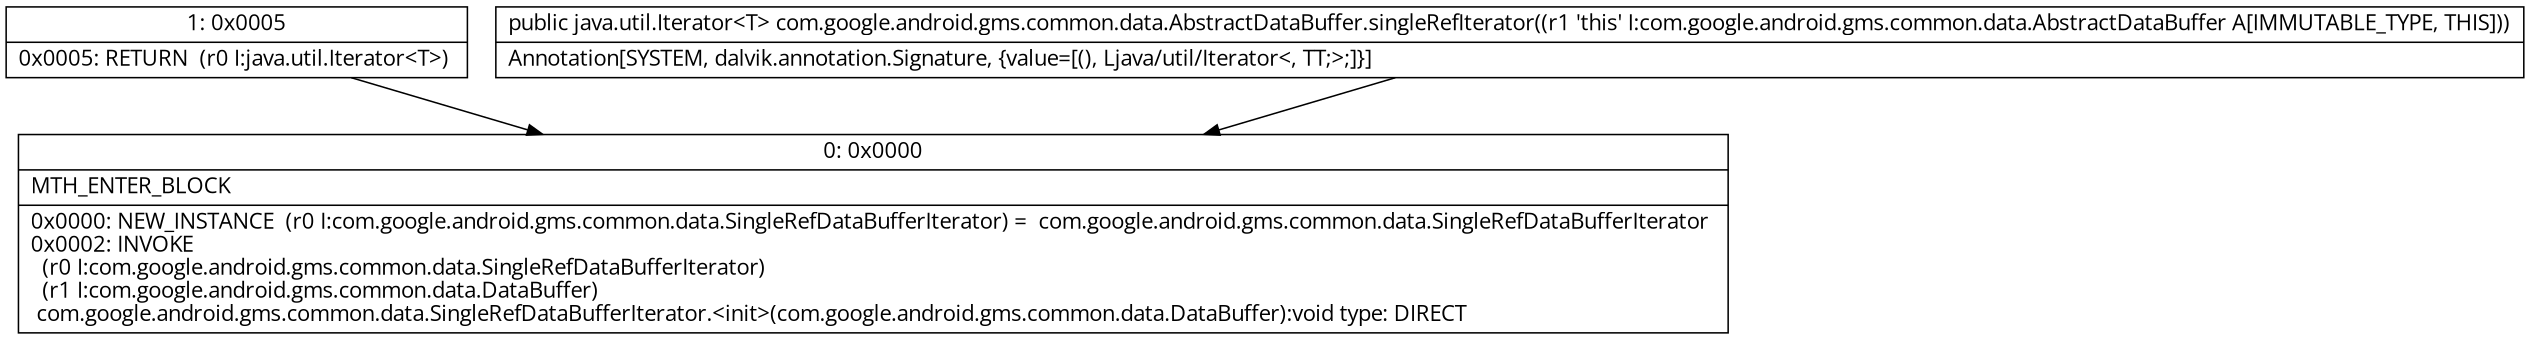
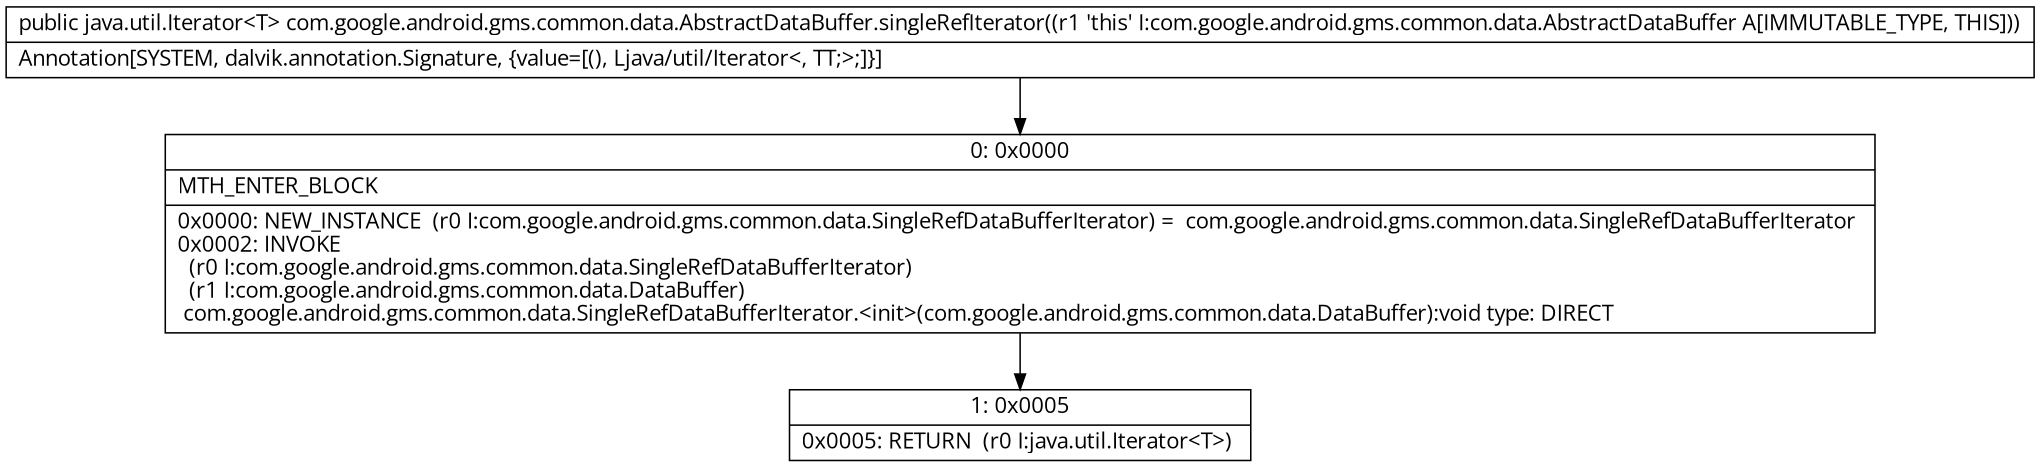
edge "1: 0x0005" -> "0: 0x0000": reversed
